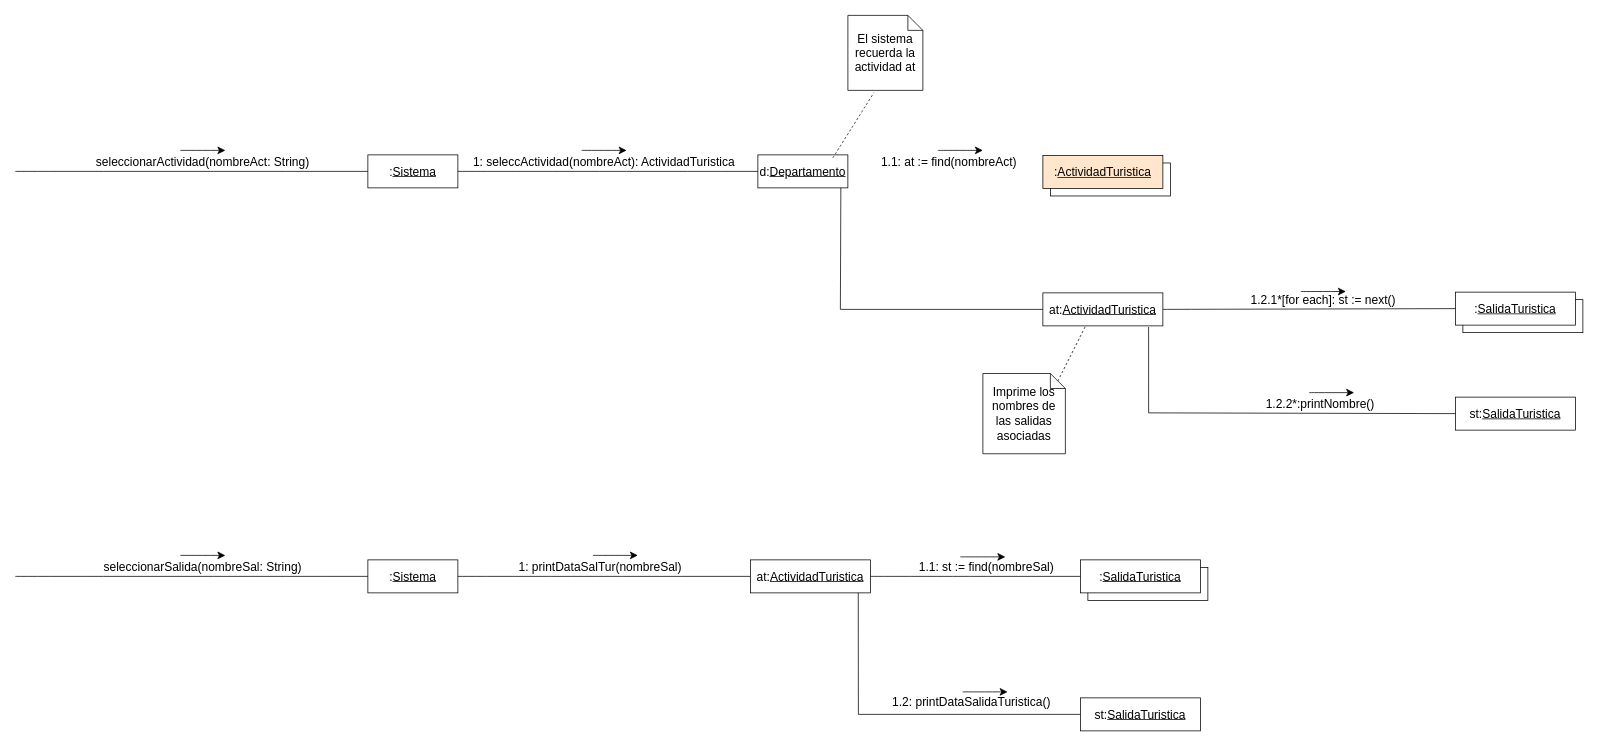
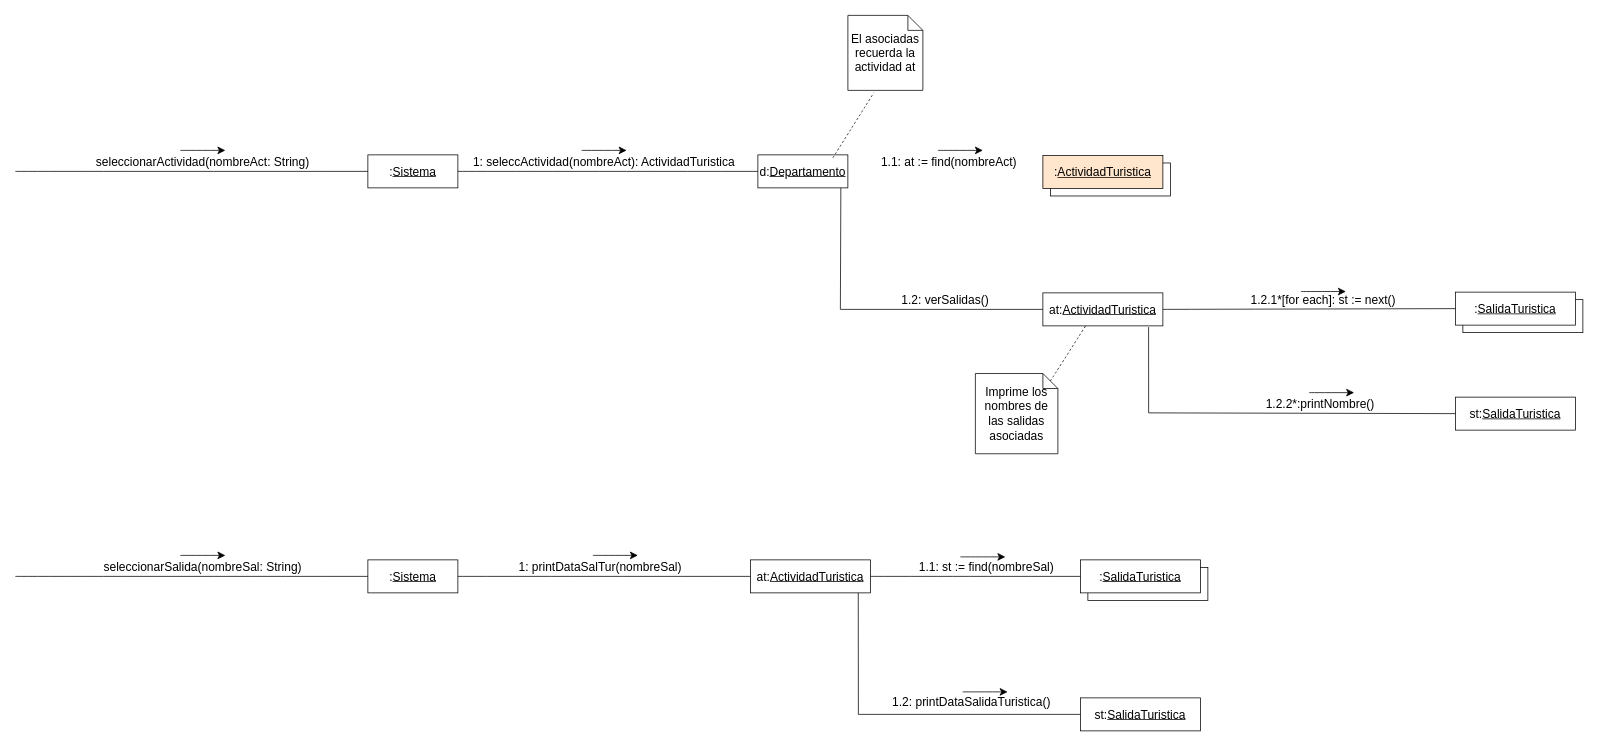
node "El sistema recuerda la actividad at": label "El sistema recuerda la actividad at" -> "El asociadas recuerda la actividad at"
node "1.2: verSalidas()": added
node "Imprime los nombres de las salidas asociadas": moved (1024, 414) -> (1017, 414)
